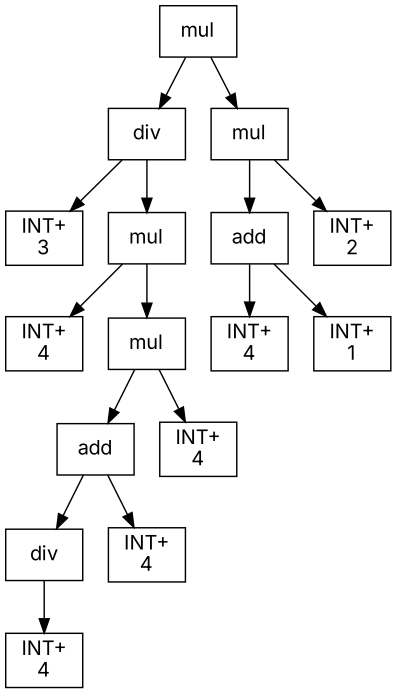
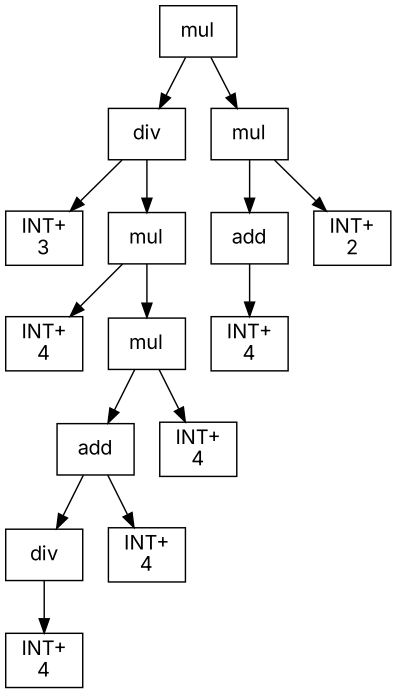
node "INT+ 1": removed
